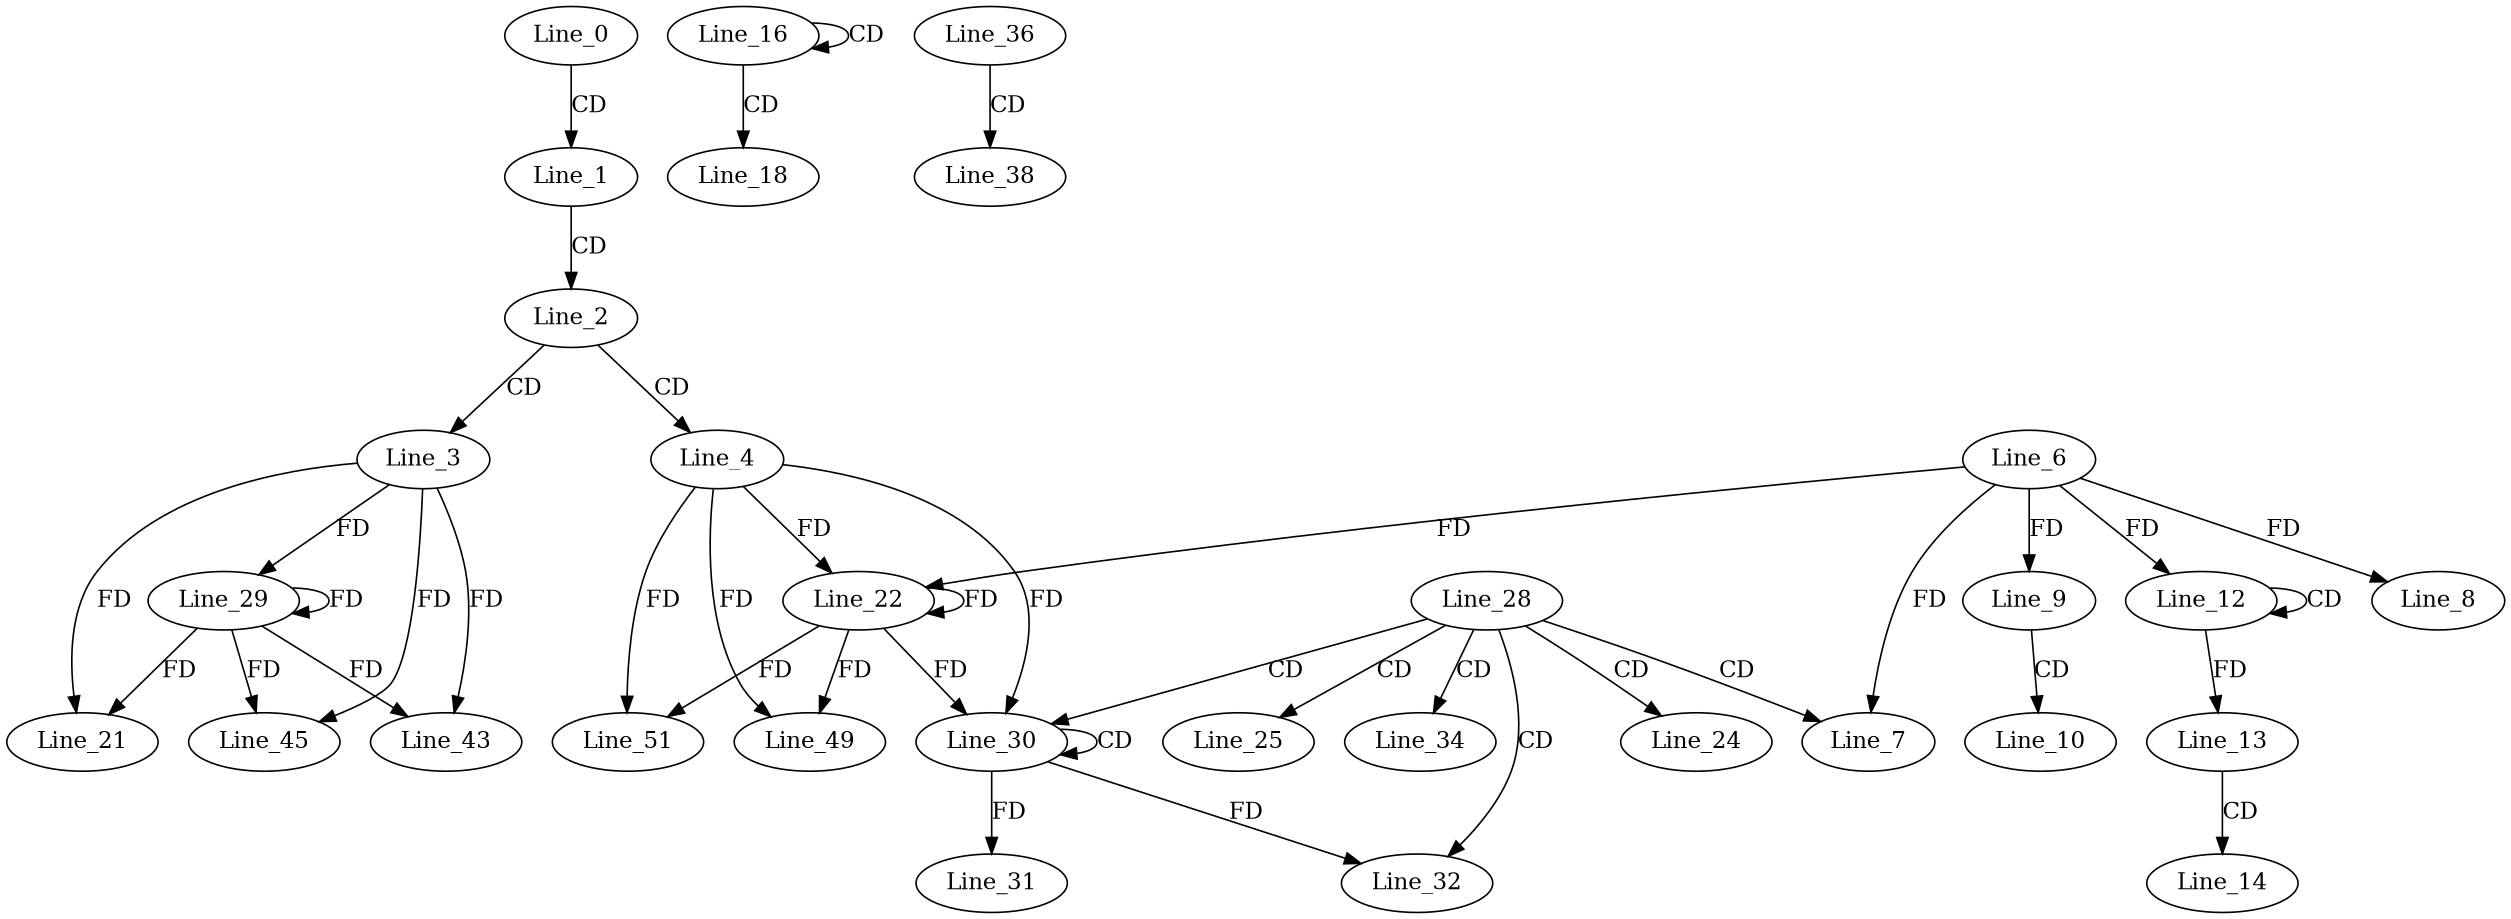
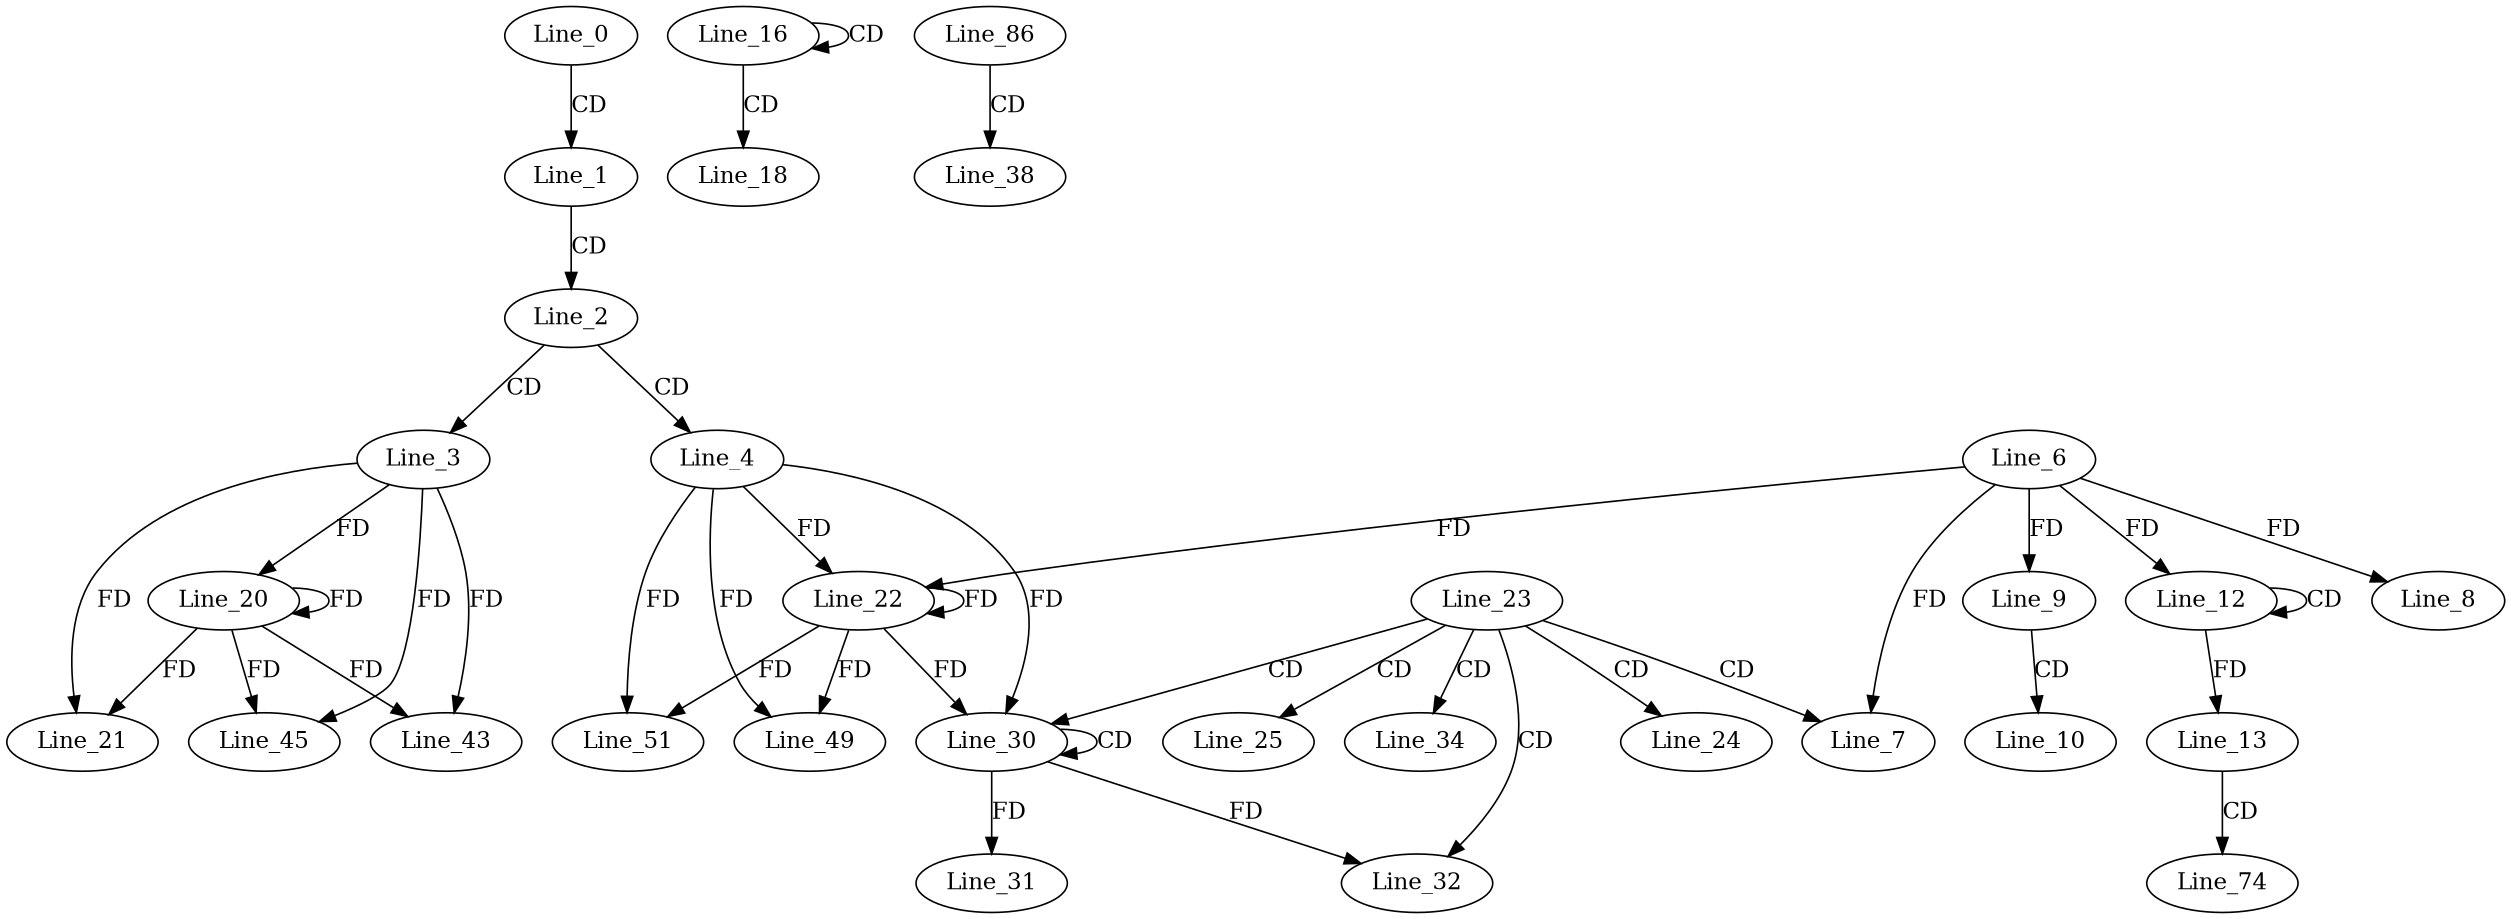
node "Line_36": label "Line_36" -> "Line_86"
node "Line_29": label "Line_29" -> "Line_20"
node "Line_28": label "Line_28" -> "Line_23"
node "Line_14": label "Line_14" -> "Line_74"
